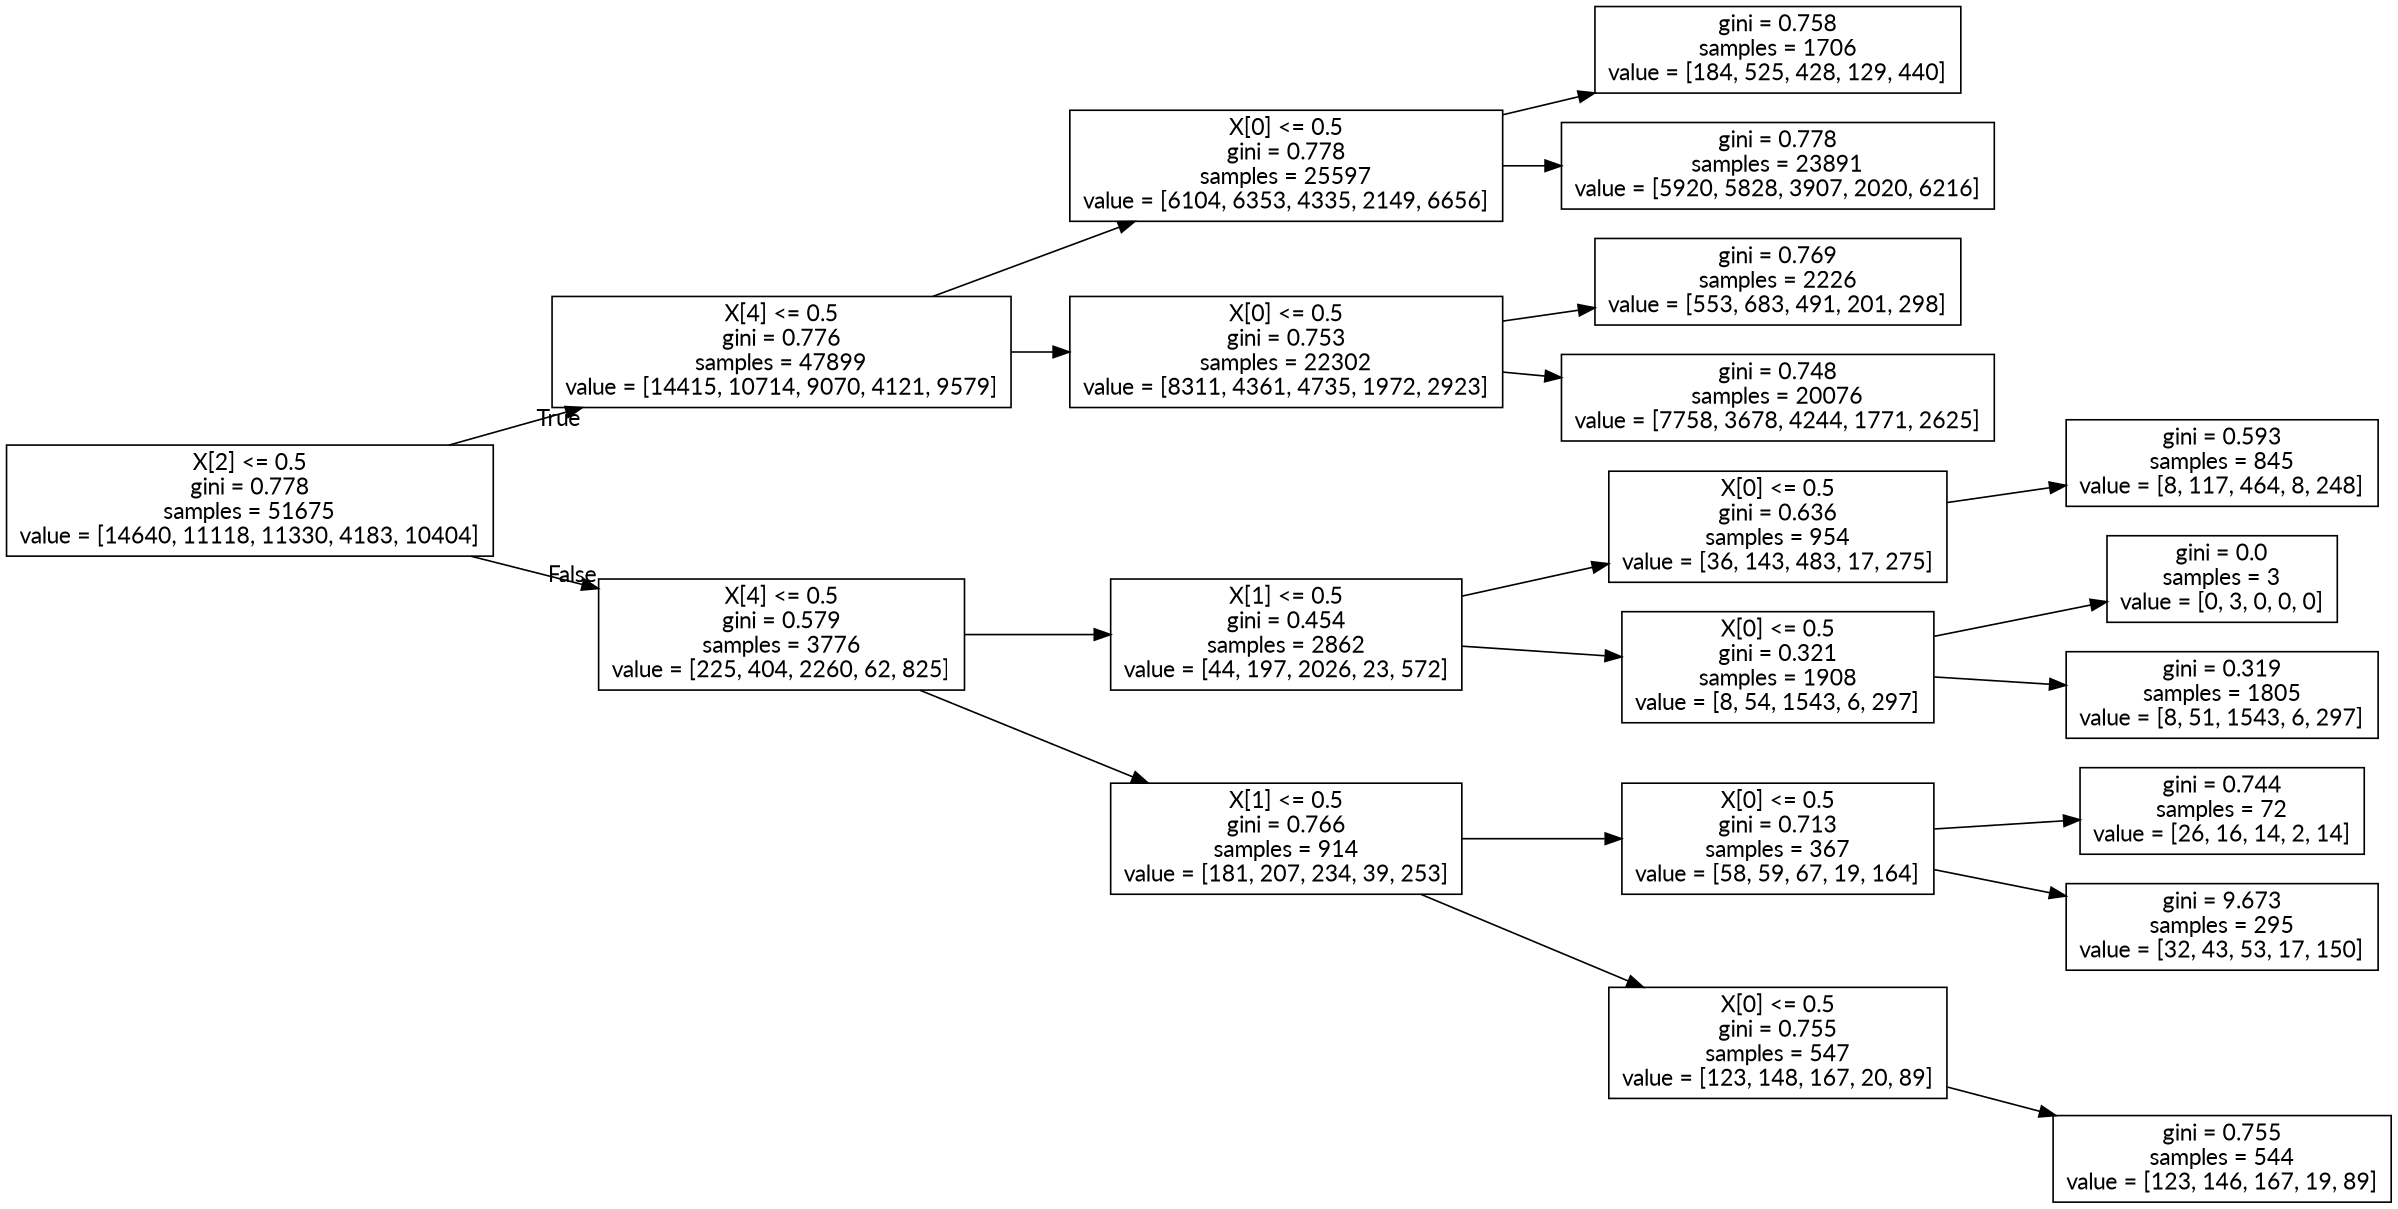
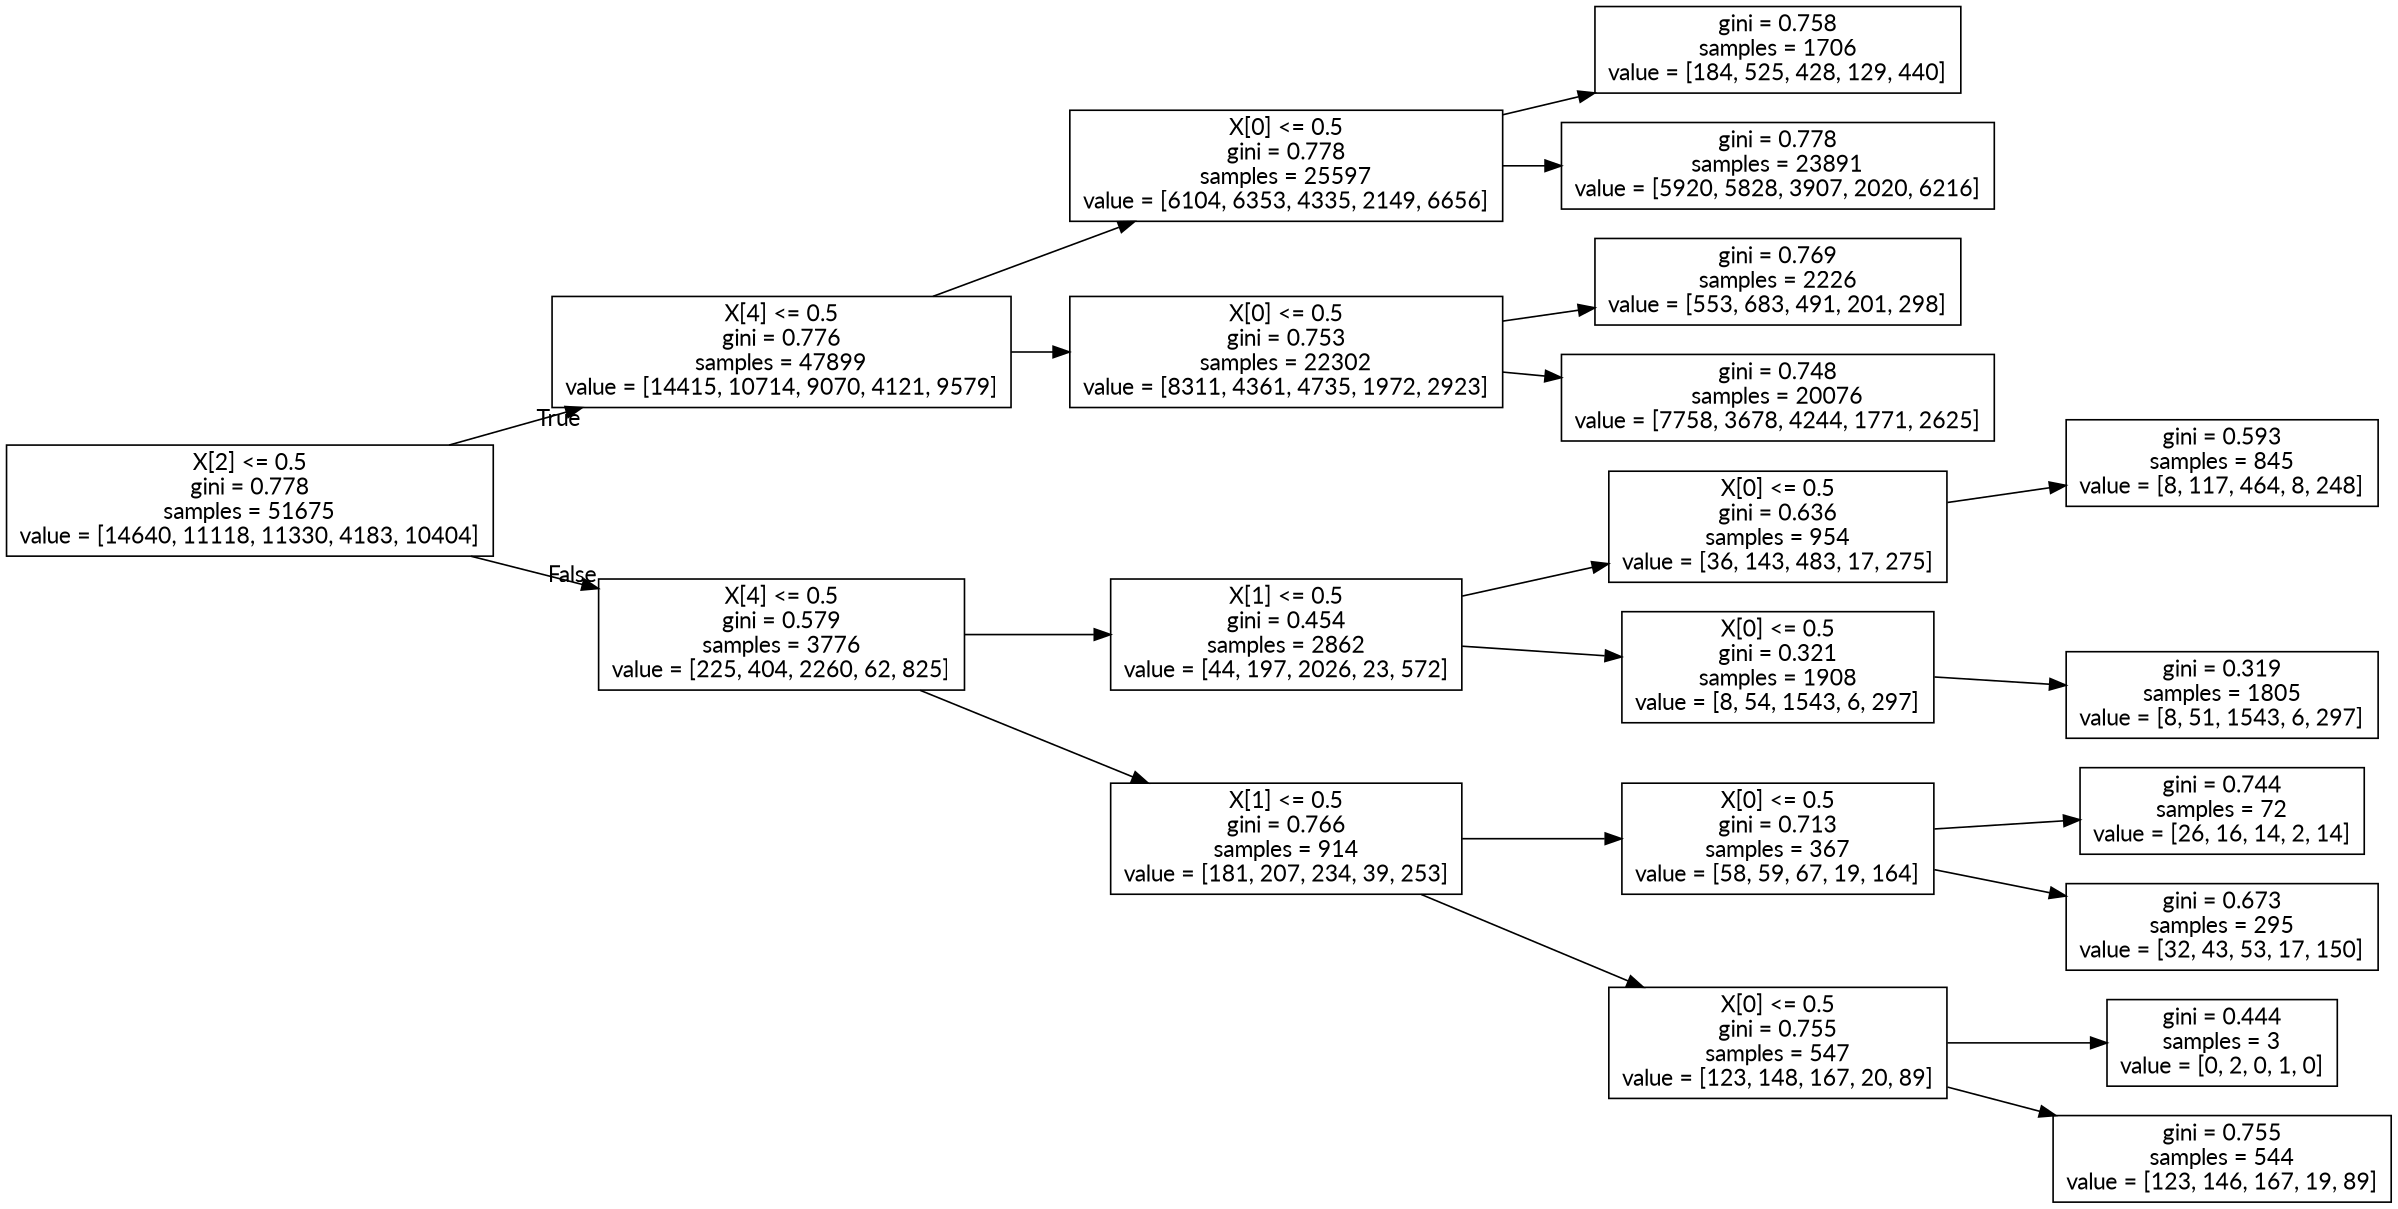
node "gini = 0.0 samples = 3 value = [0, 3, 0, 0, 0]": removed
node "gini = 9.673 samples = 295 value = [32, 43, 53, 17, 150]": label "gini = 9.673 samples = 295 value = [32, 43, 53, 17, 150]" -> "gini = 0.673 samples = 295 value = [32, 43, 53, 17, 150]"
node "gini = 0.444 samples = 3 value = [0, 2, 0, 1, 0]": added
